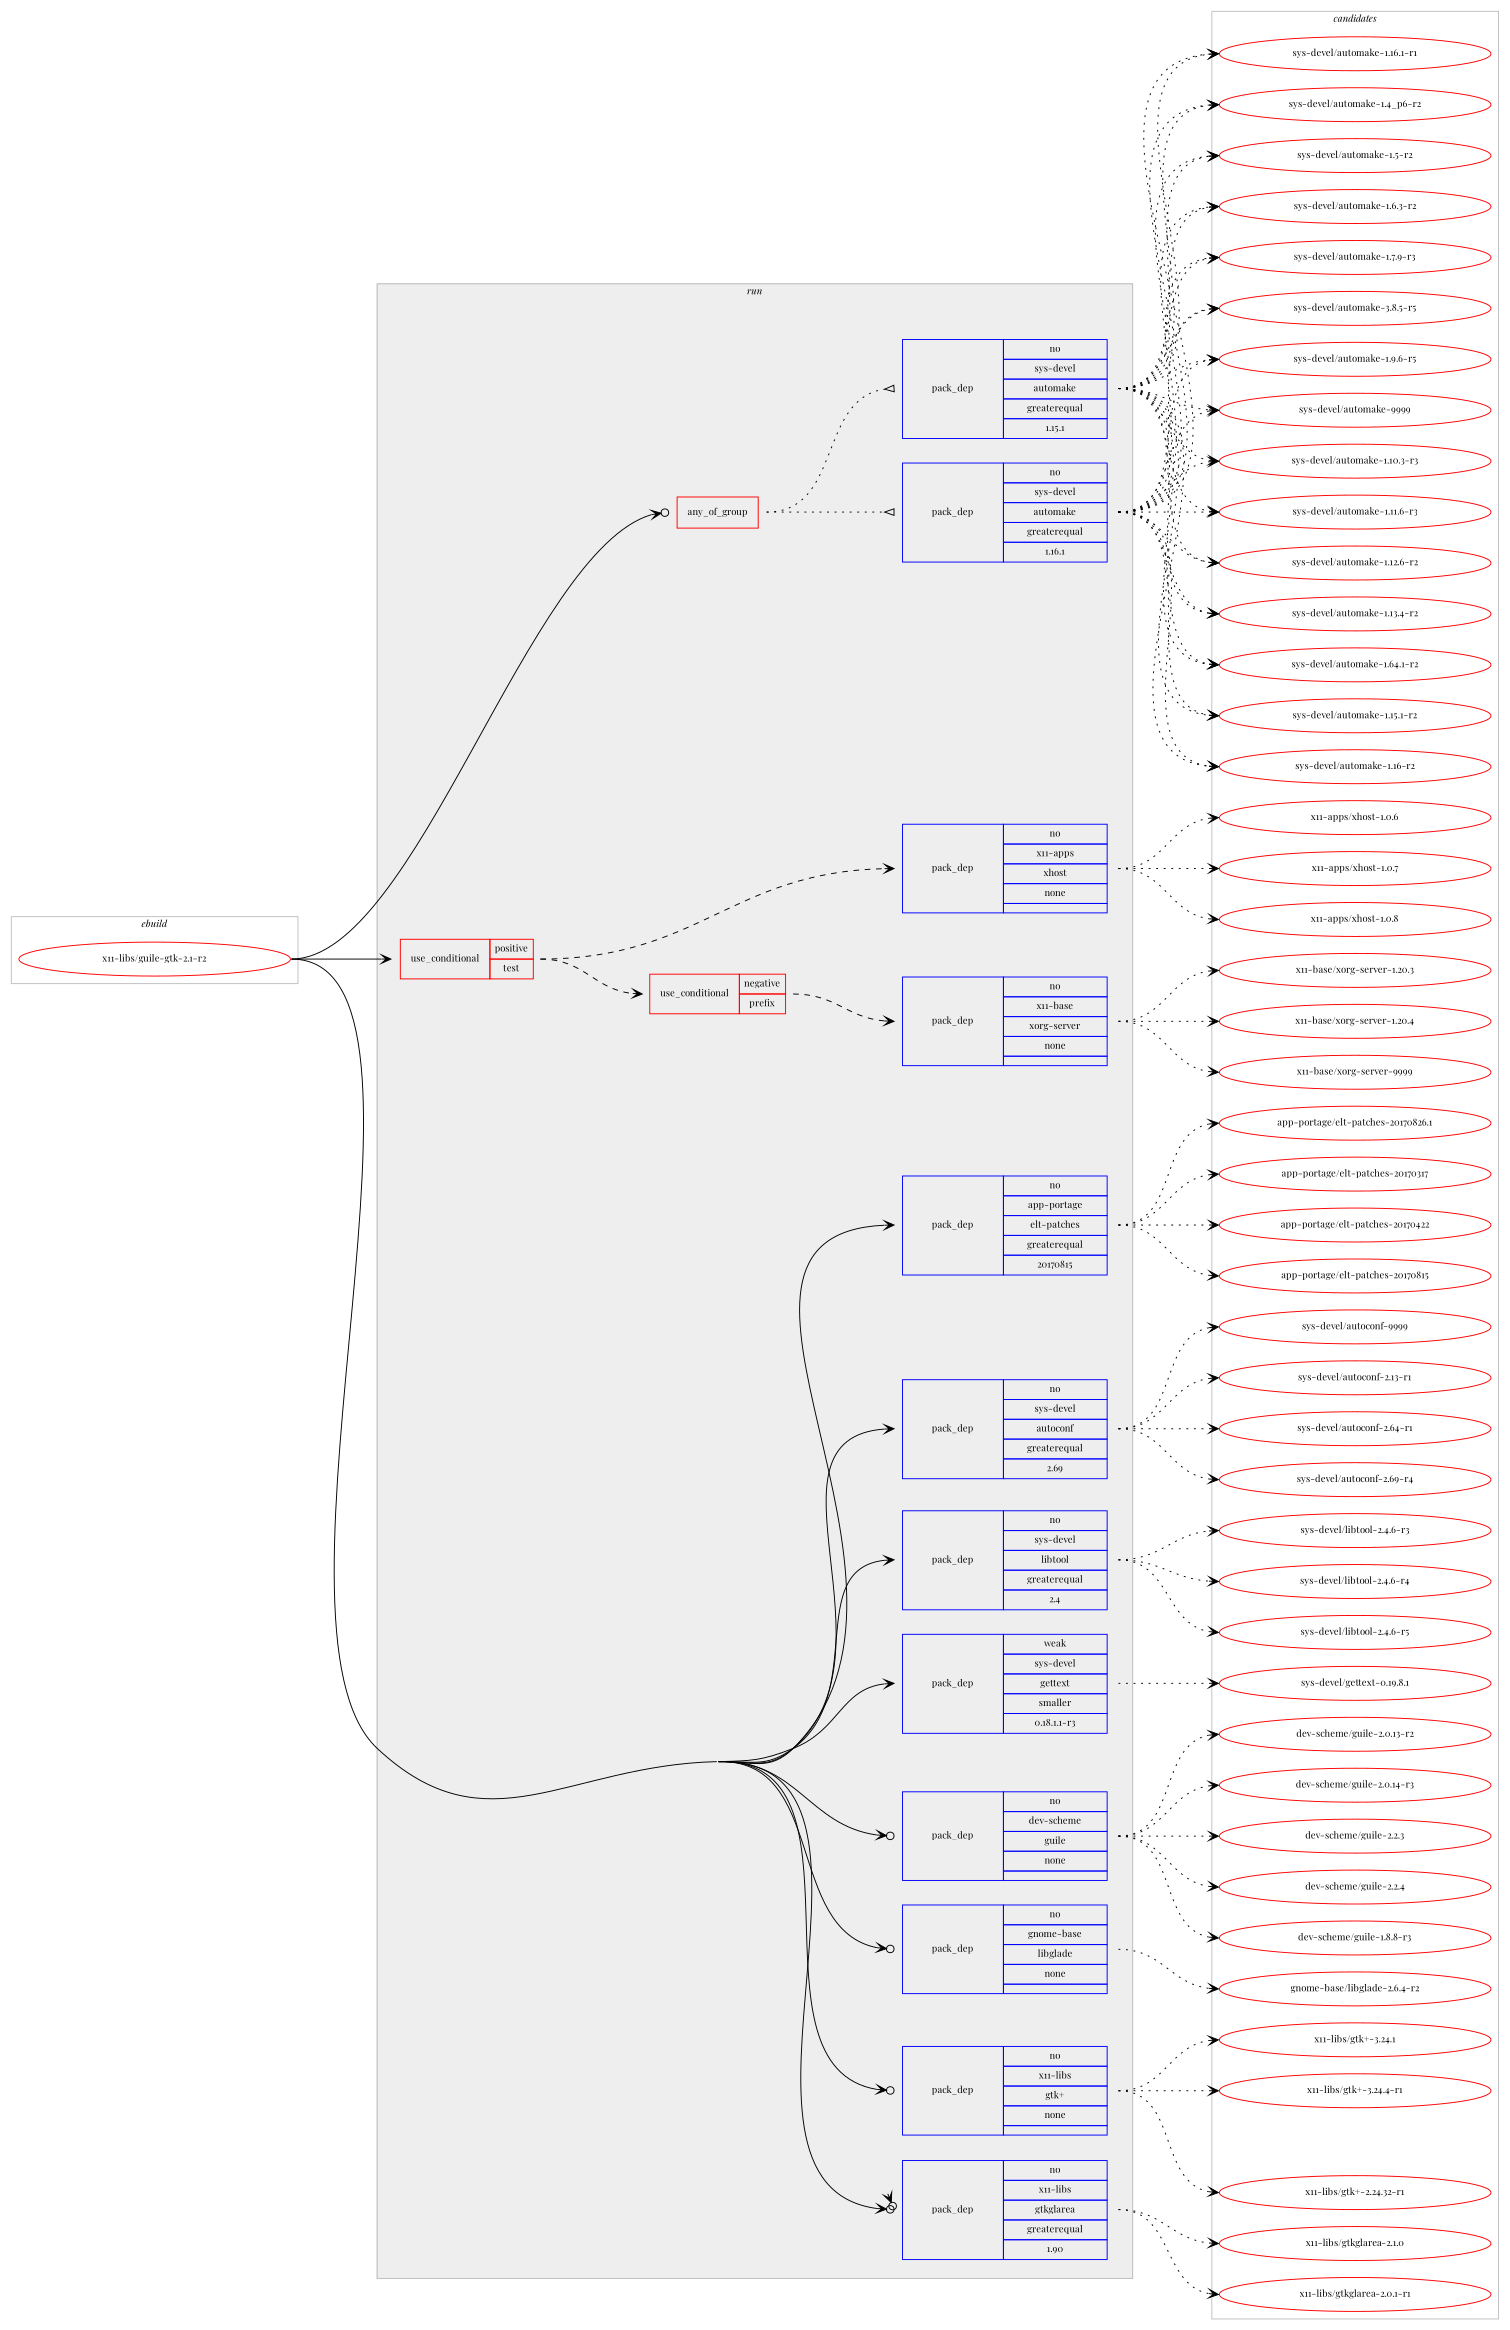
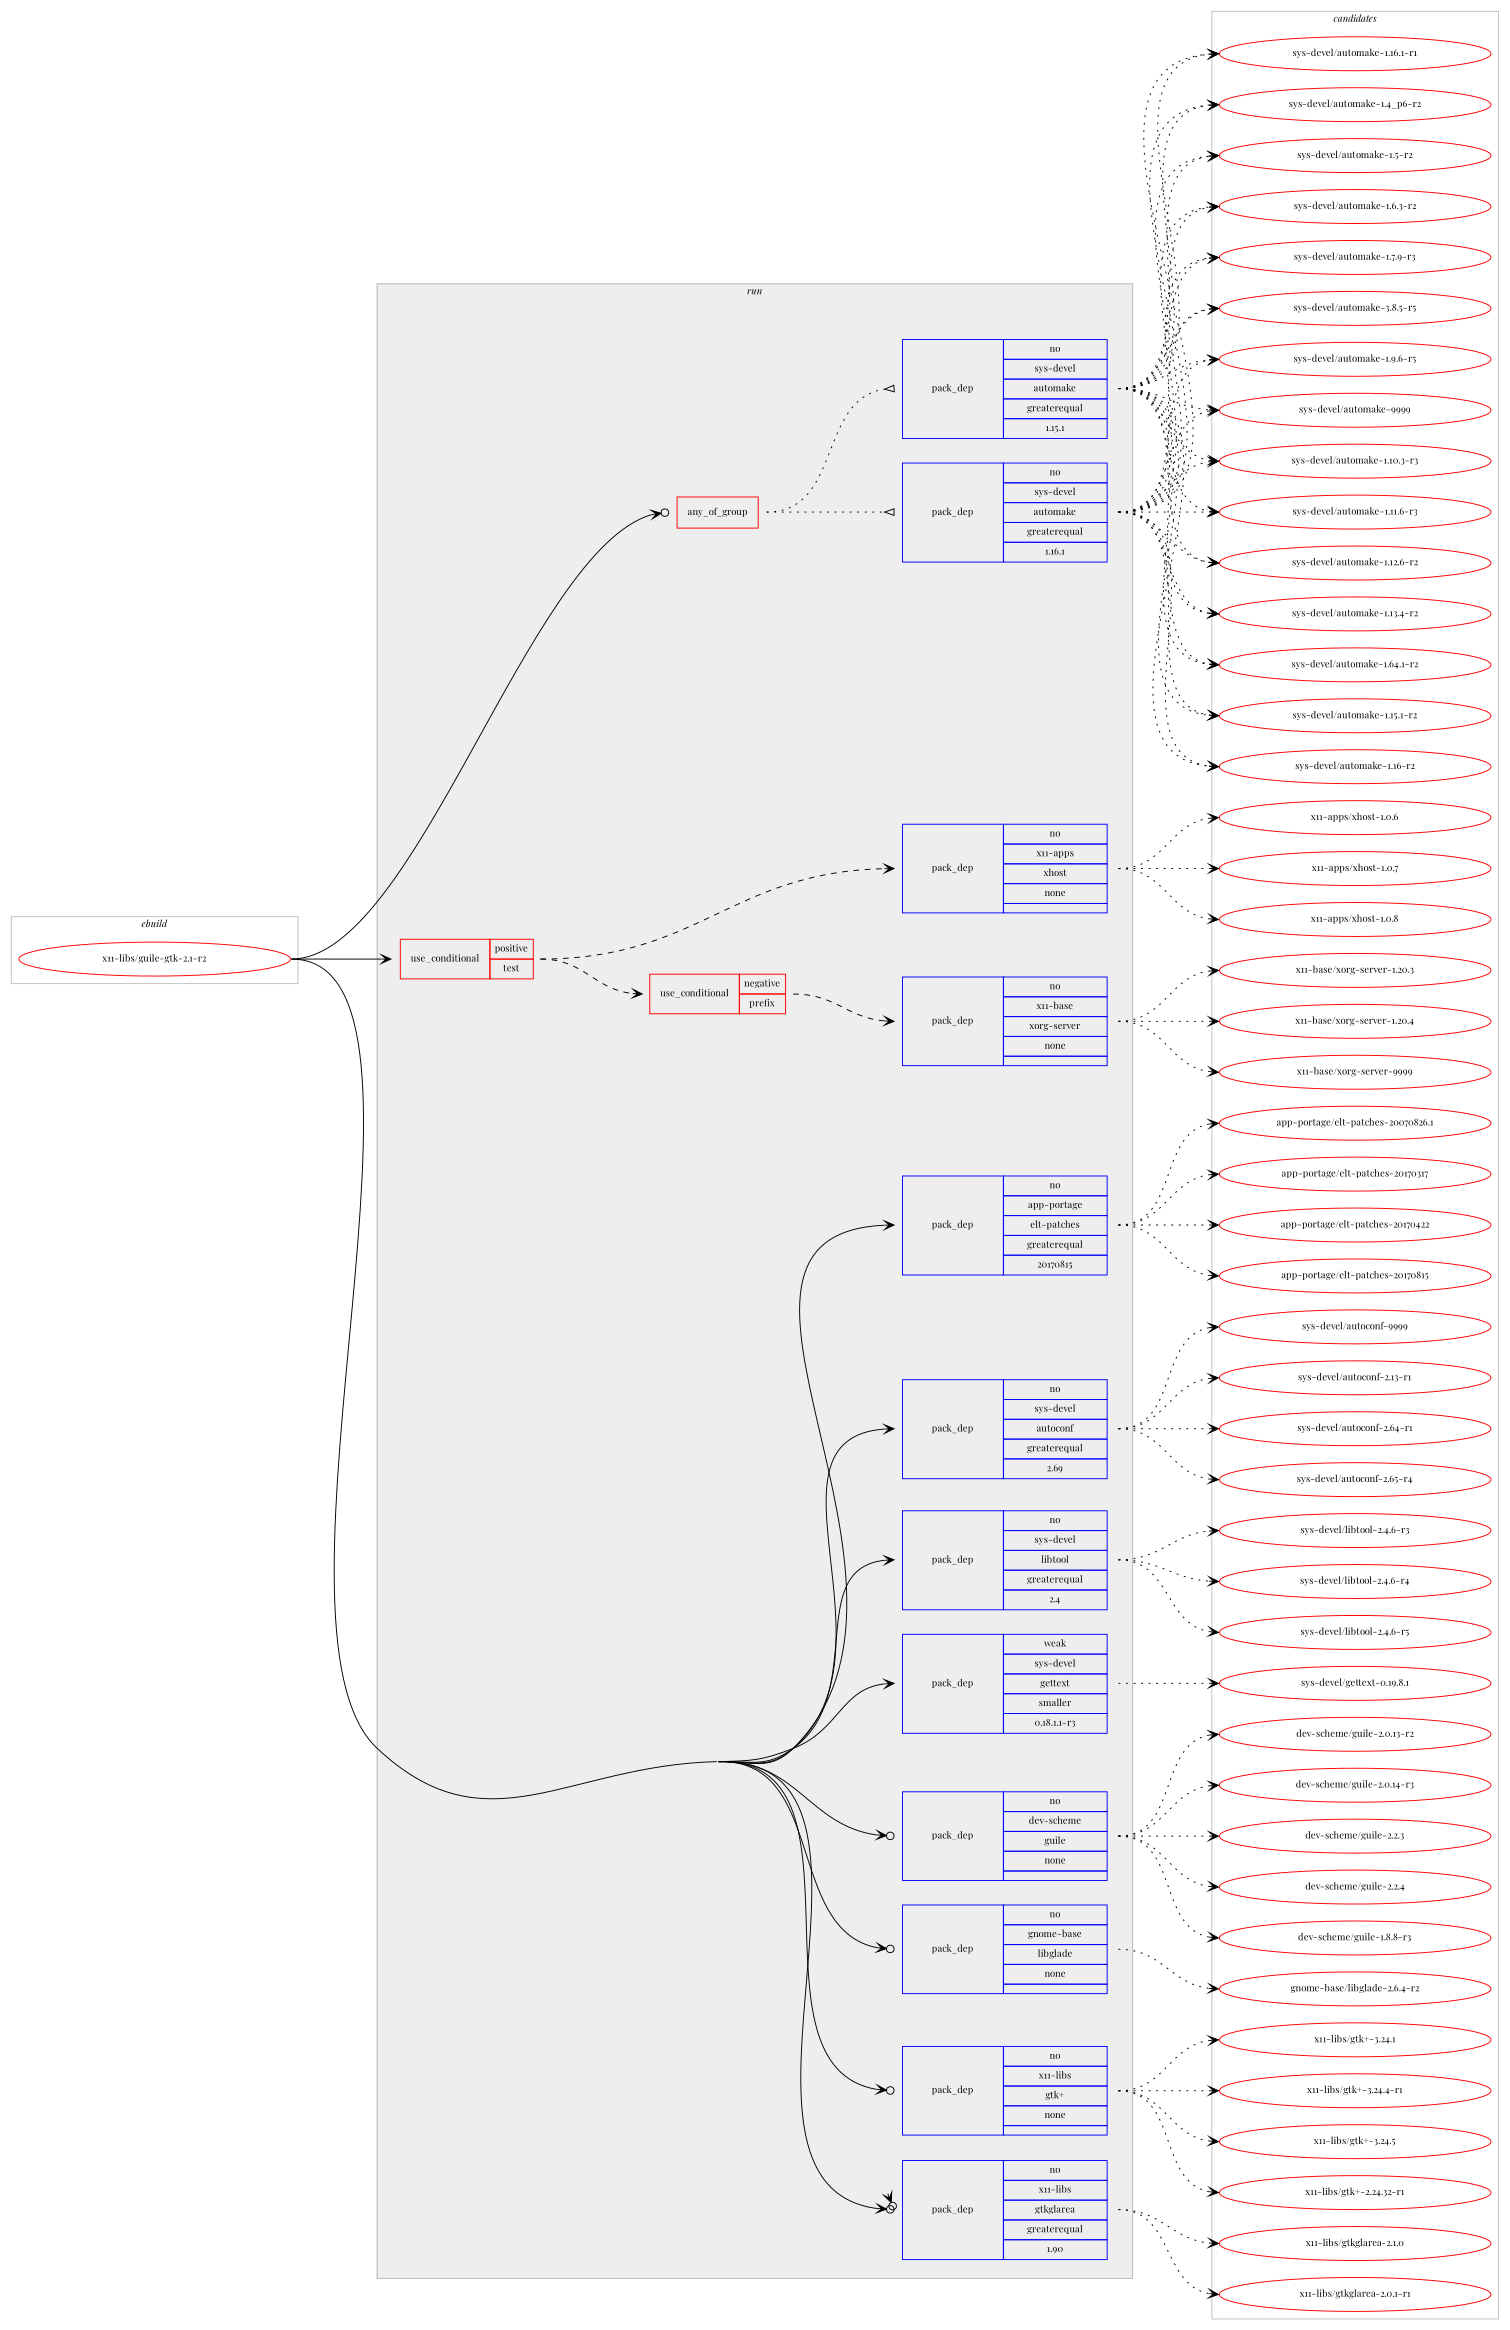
node "app-portage/elt-patches-20170826.1": label "app-portage/elt-patches-20170826.1" -> "app-portage/elt-patches-20070826.1"
node "sys-devel/autoconf-2.69-r4": label "sys-devel/autoconf-2.69-r4" -> "sys-devel/autoconf-2.65-r4"
node "x11-libs/gtk+-3.24.5": added
